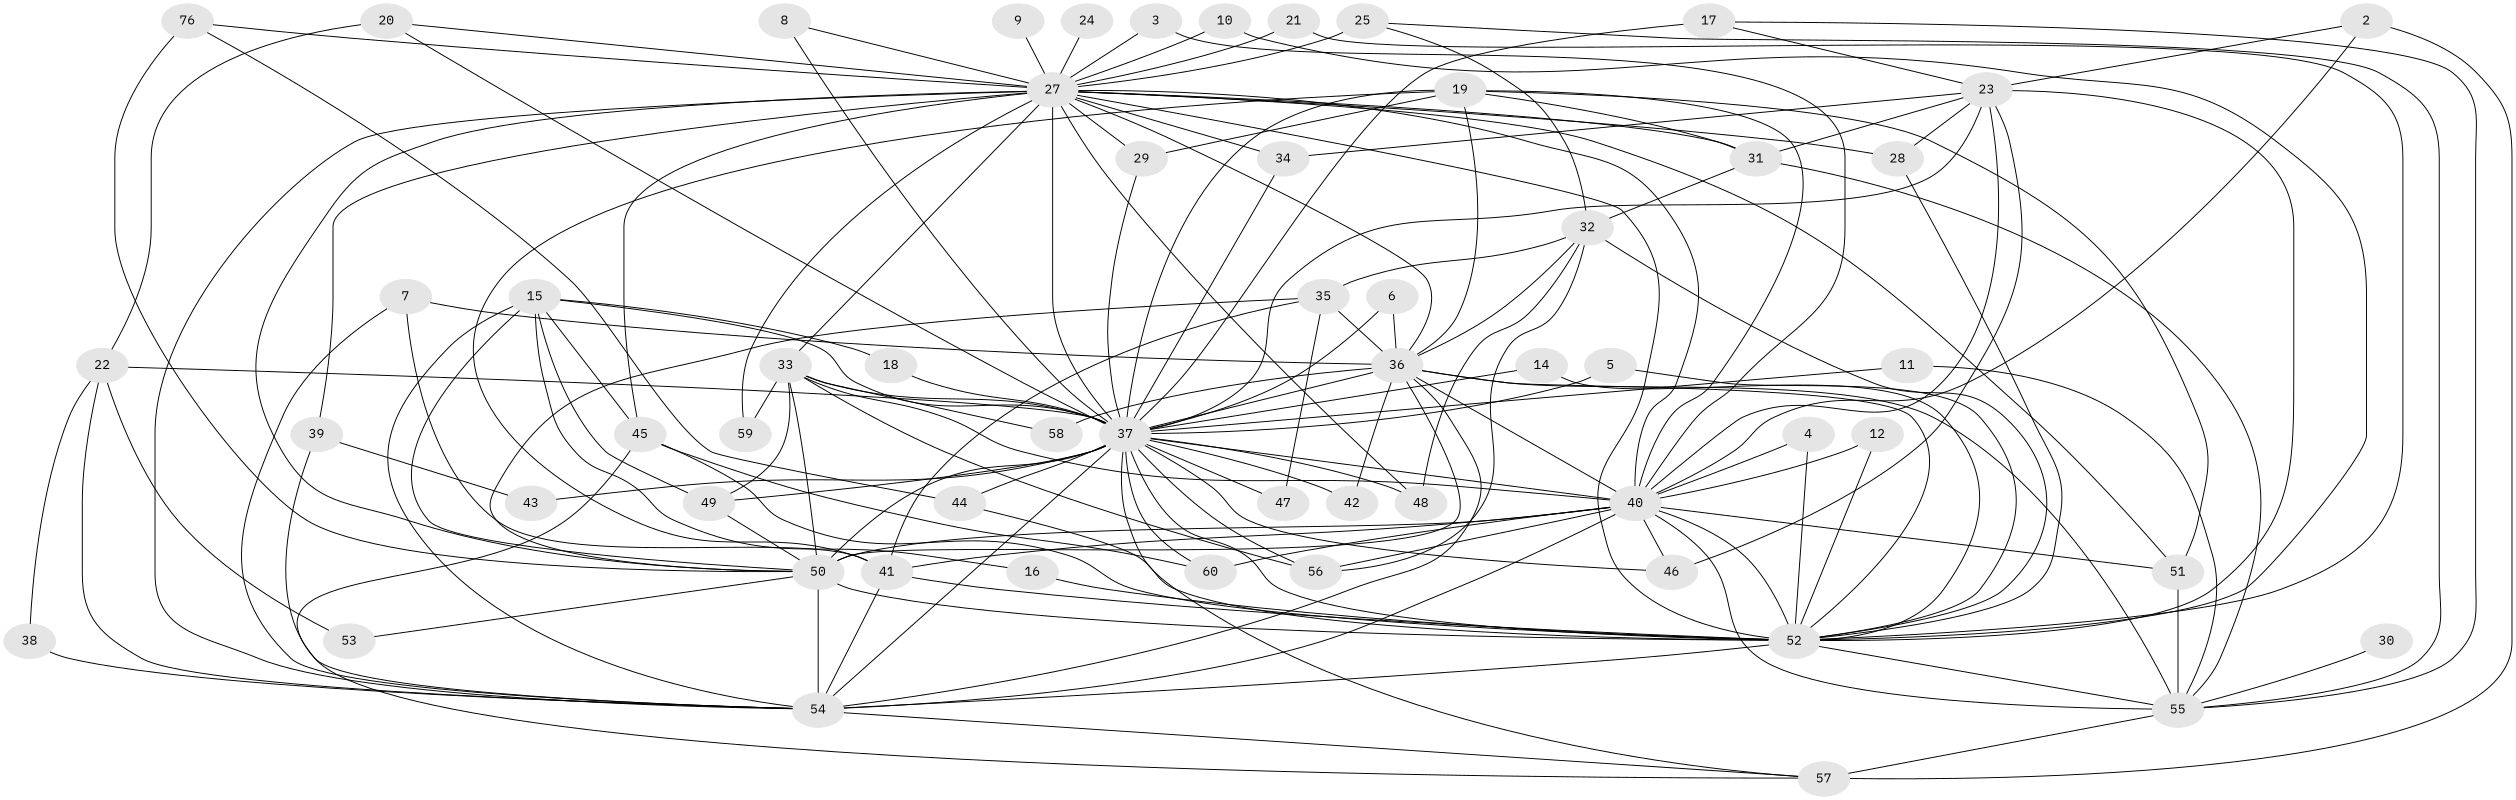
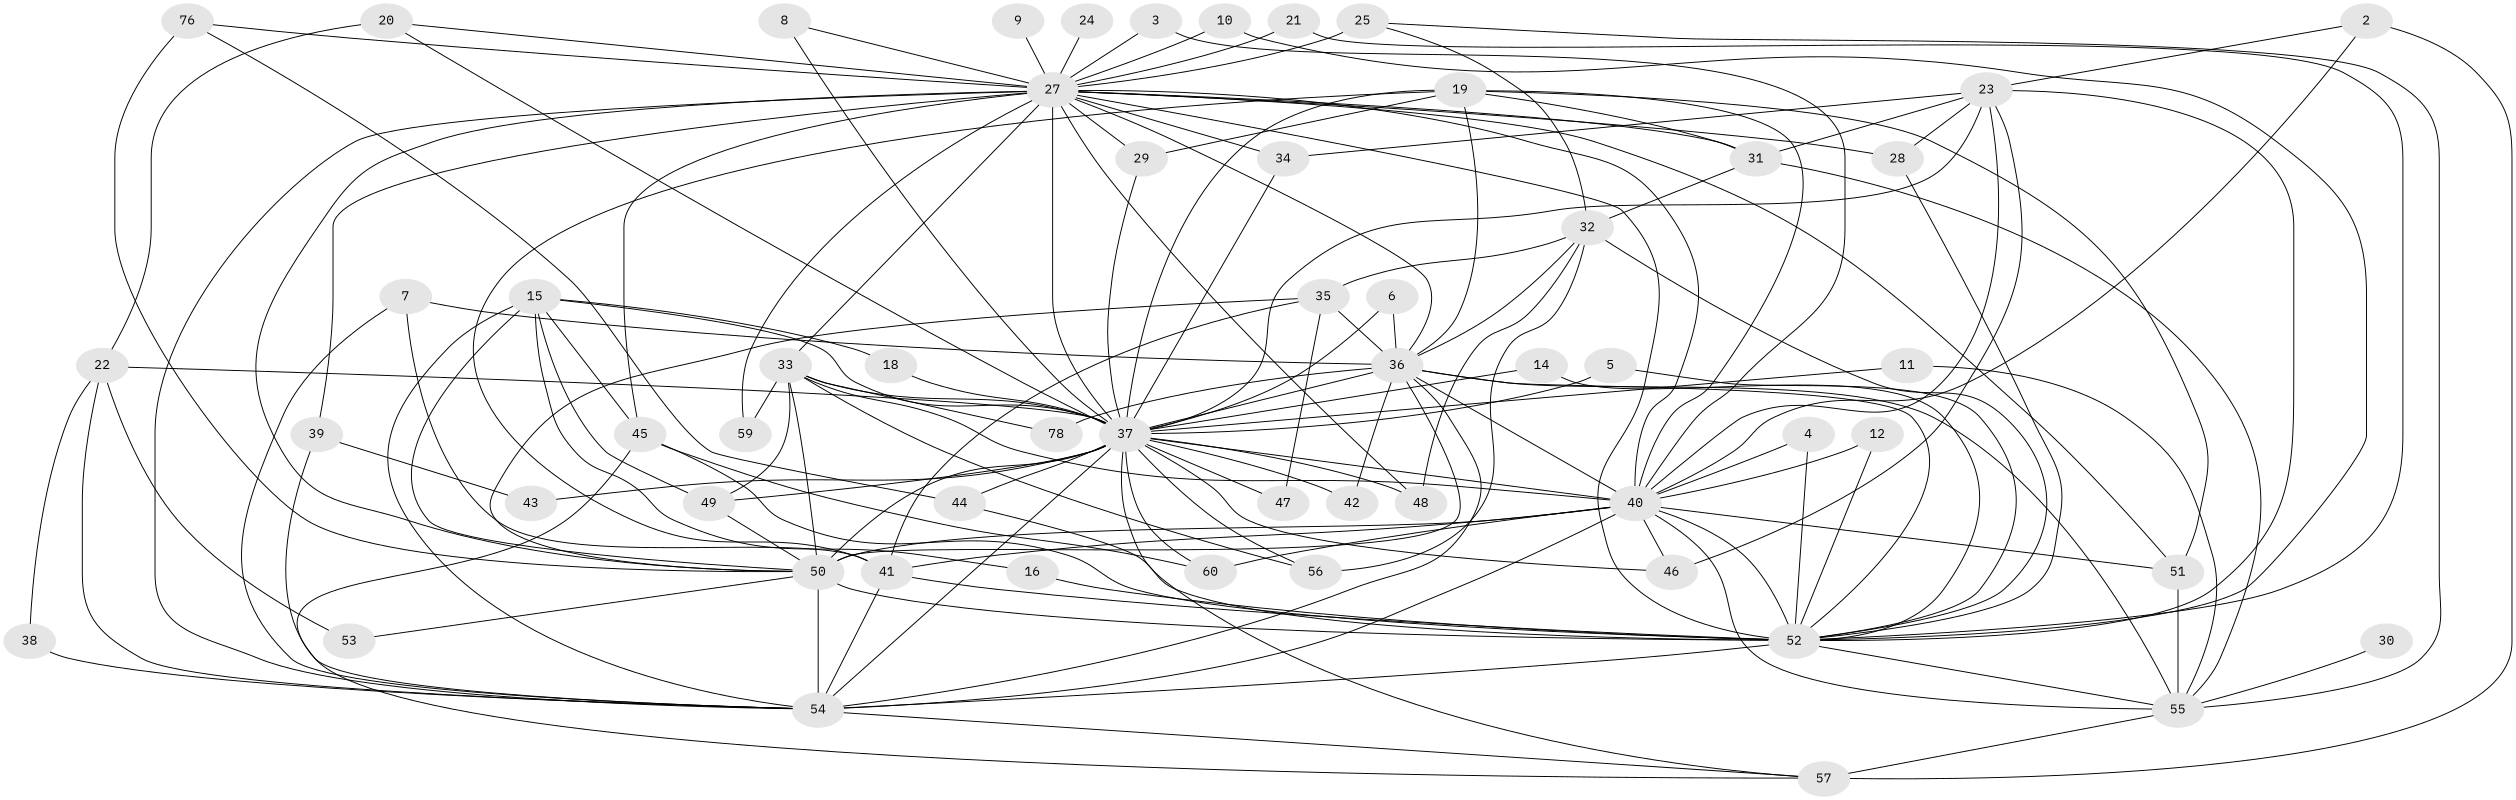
node "17": removed
node "58": label "58" -> "78"
edge "40" -- "56": removed
edge "37" -- "52": removed
